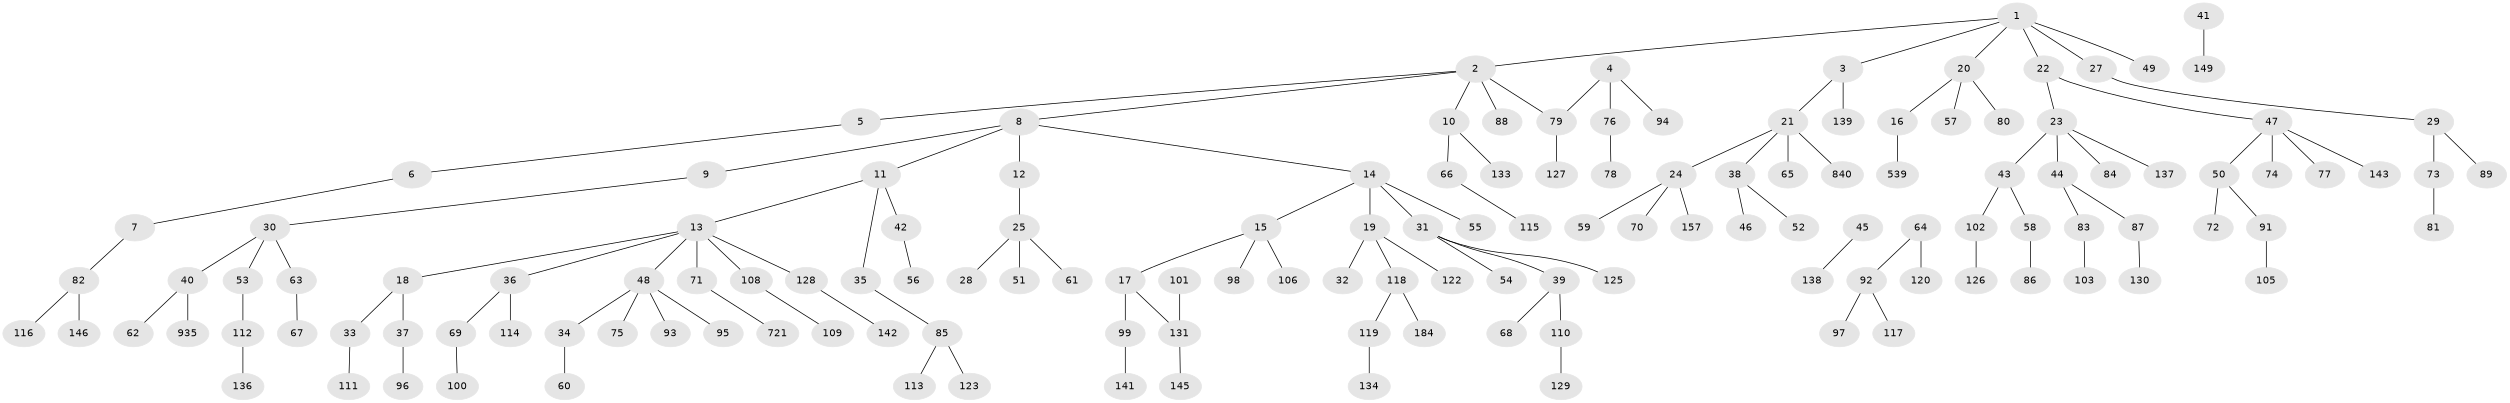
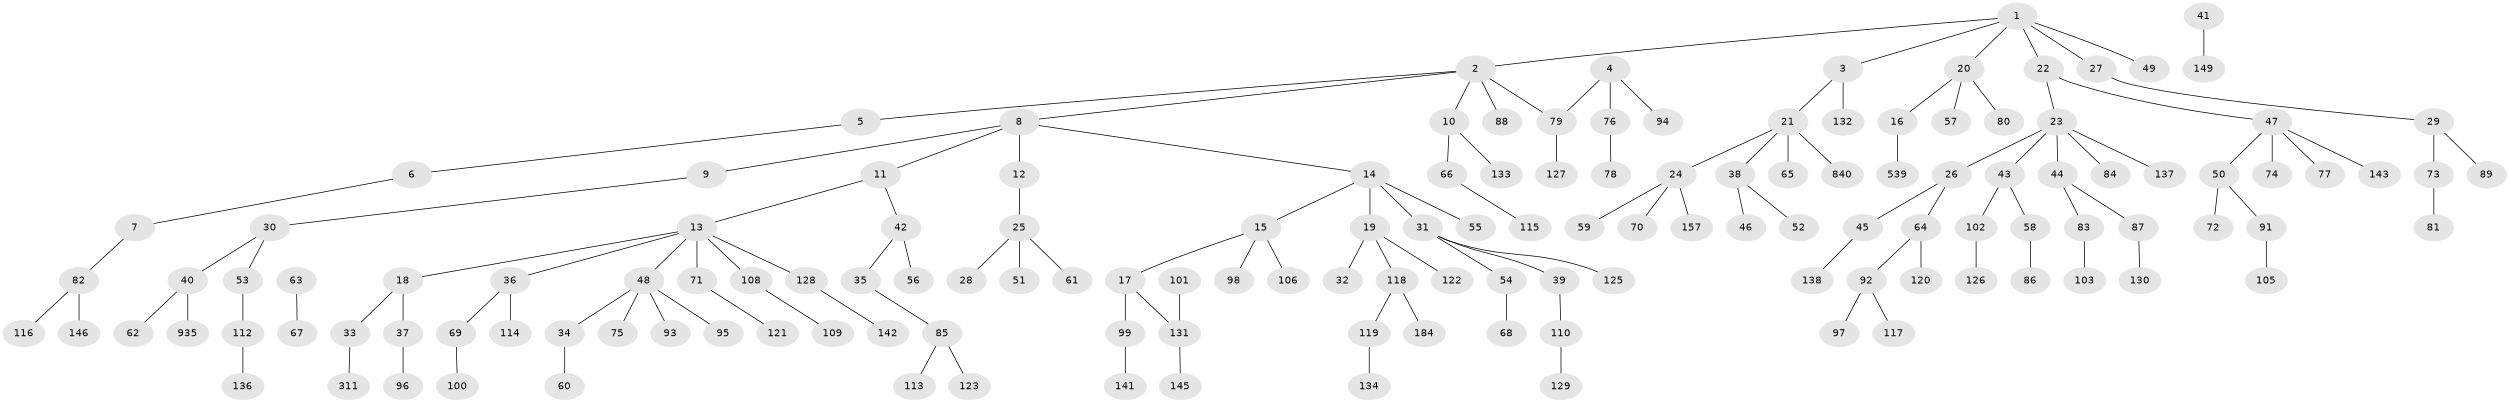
node "139": label "139" -> "132"
node "26": added
edge "11" -- "35": now "42" -- "35"
edge "30" -- "63": removed
edge "39" -- "68": now "54" -- "68"
node "721": label "721" -> "121"
node "111": label "111" -> "311"
